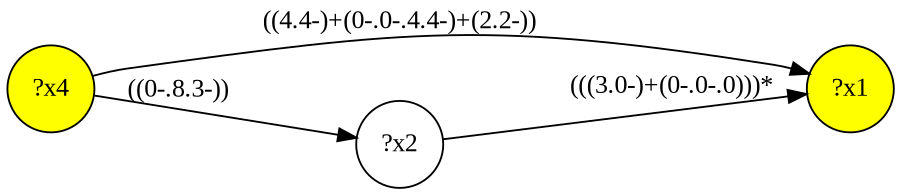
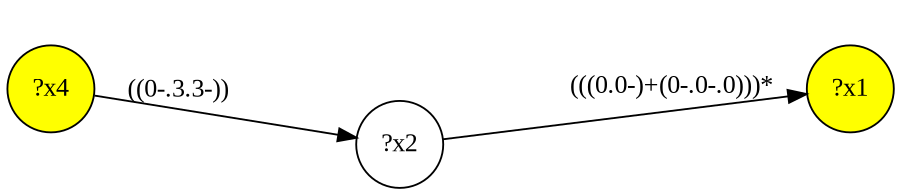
edge "?x4" -> "?x1": removed, label "((4.4-)+(0-.0-.4.4-)+(2.2-))"
edge "?x2" -> "?x1": label "(((3.0-)+(0-.0-.0)))*" -> "(((0.0-)+(0-.0-.0)))*"
edge "?x4" -> "?x2": label "((0-.8.3-))" -> "((0-.3.3-))"
